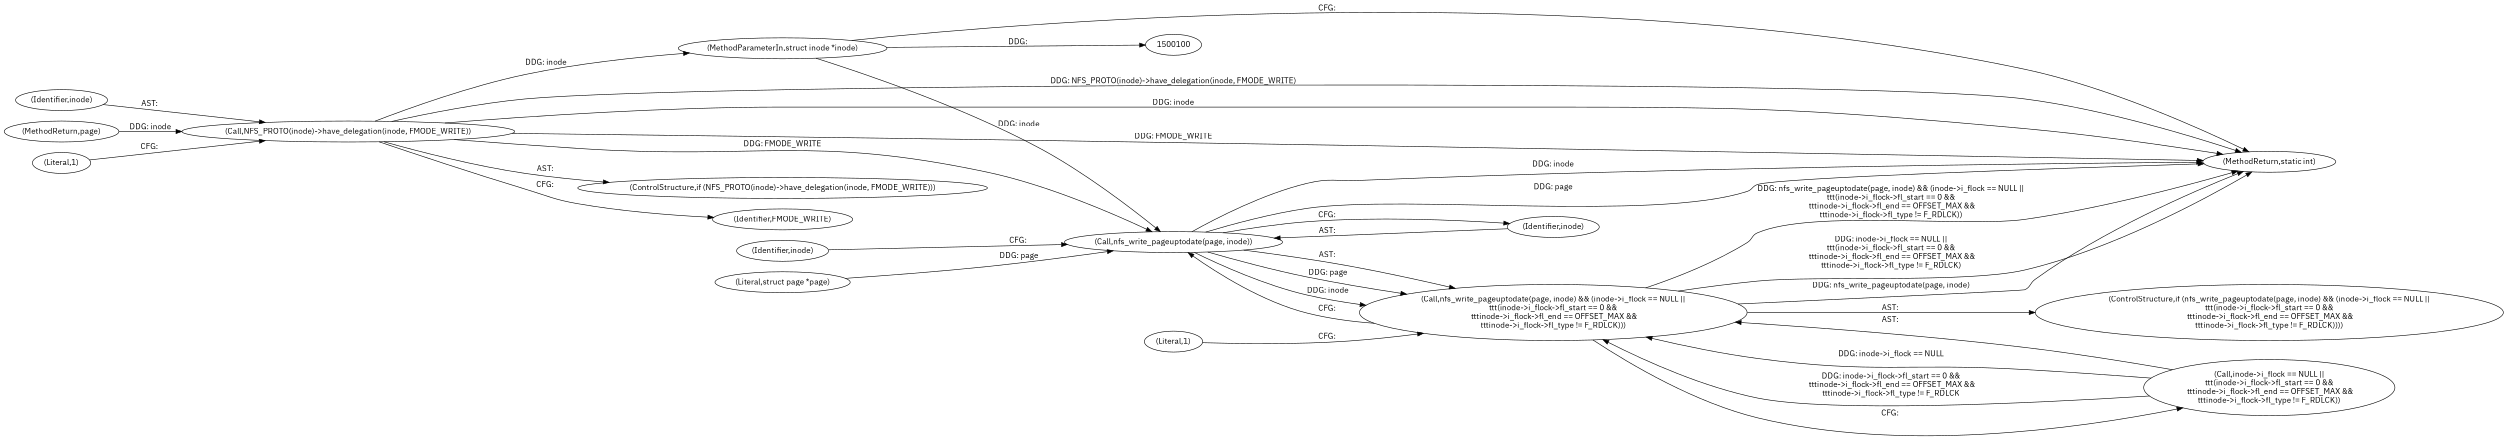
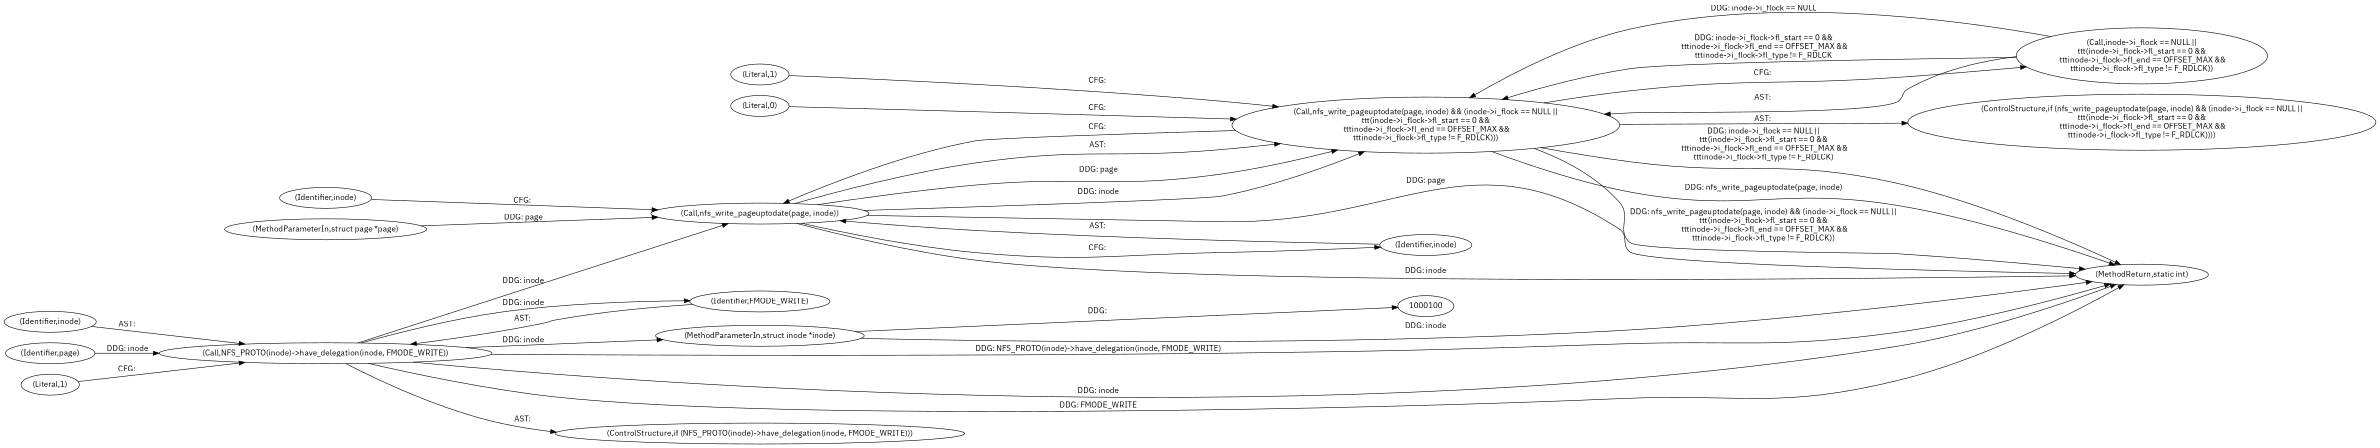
edge "(MethodParameterIn,struct inode *inode)" -> "(MethodReturn,static int)": label "CFG: " -> "DDG: inode"
node "1500100": label "1500100" -> "1000100"
node "(Literal,0)": added
edge "(MethodParameterIn,struct inode *inode)" -> "(Call,nfs_write_pageuptodate(page, inode))": removed, label "DDG: inode"
node "(MethodReturn,page)": label "(MethodReturn,page)" -> "(Identifier,page)"
edge "(Call,NFS_PROTO(inode)->have_delegation(inode, FMODE_WRITE))" -> "(Call,nfs_write_pageuptodate(page, inode))": label "DDG: FMODE_WRITE" -> "DDG: inode"
edge "(Call,NFS_PROTO(inode)->have_delegation(inode, FMODE_WRITE))" -> "(Identifier,FMODE_WRITE)": label "CFG: " -> "DDG: inode"
node "(Literal,struct page *page)": label "(Literal,struct page *page)" -> "(MethodParameterIn,struct page *page)"
edge "(Identifier,FMODE_WRITE)" -> "(Call,NFS_PROTO(inode)->have_delegation(inode, FMODE_WRITE))": added, label "AST:"
